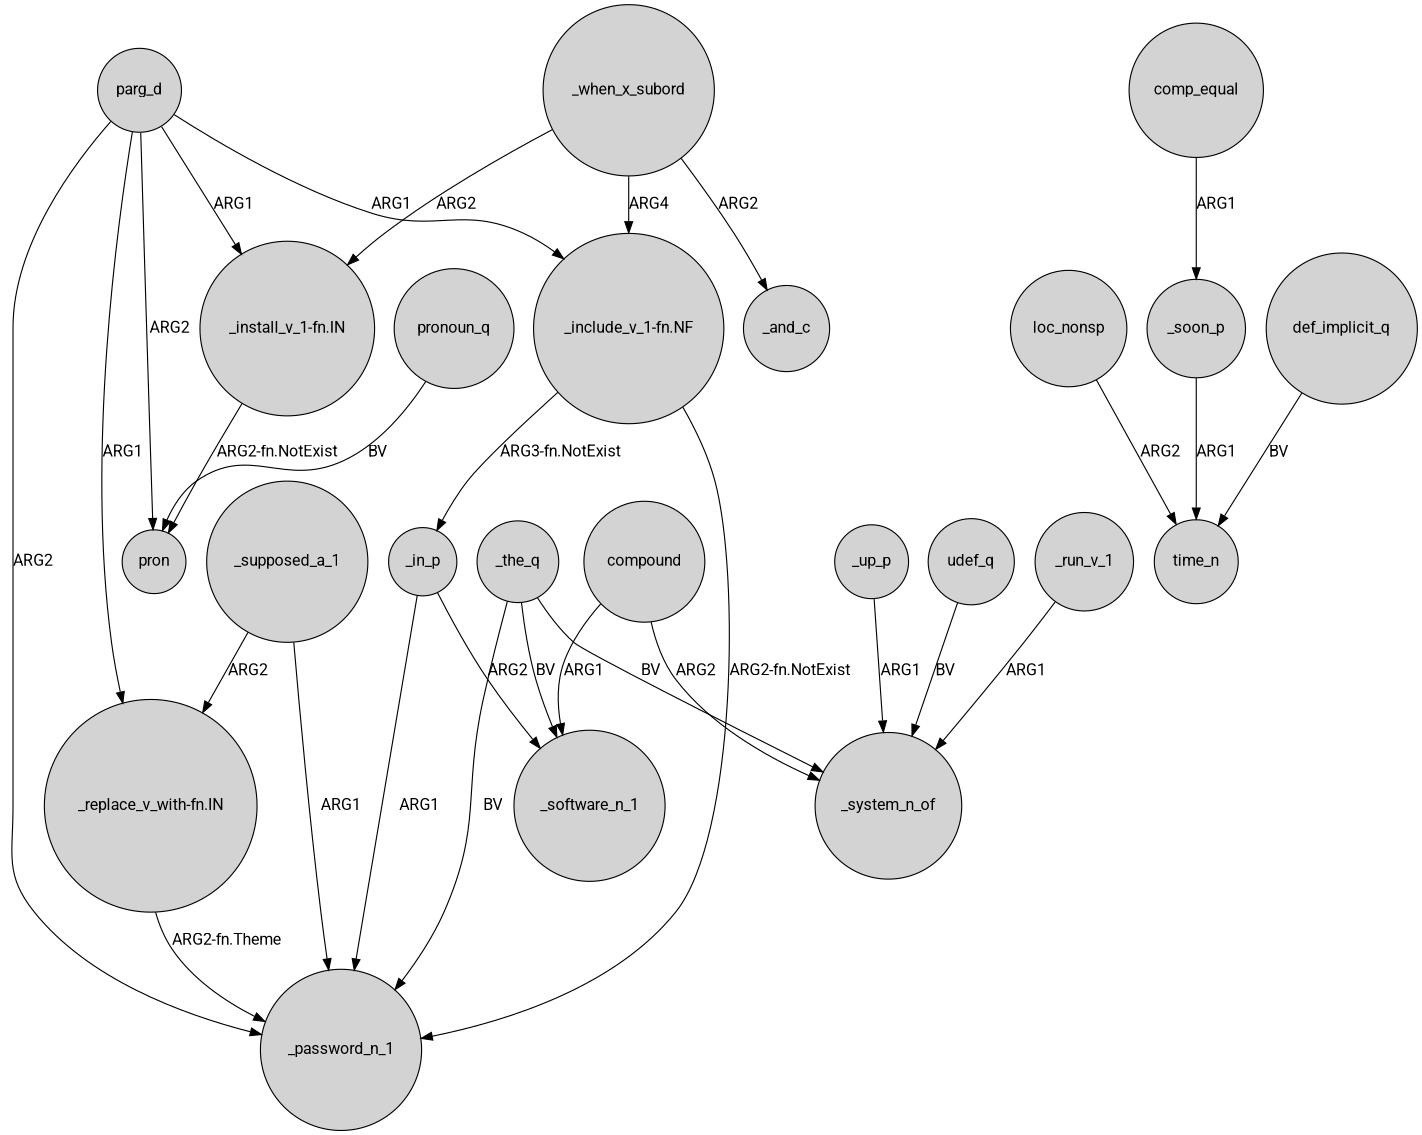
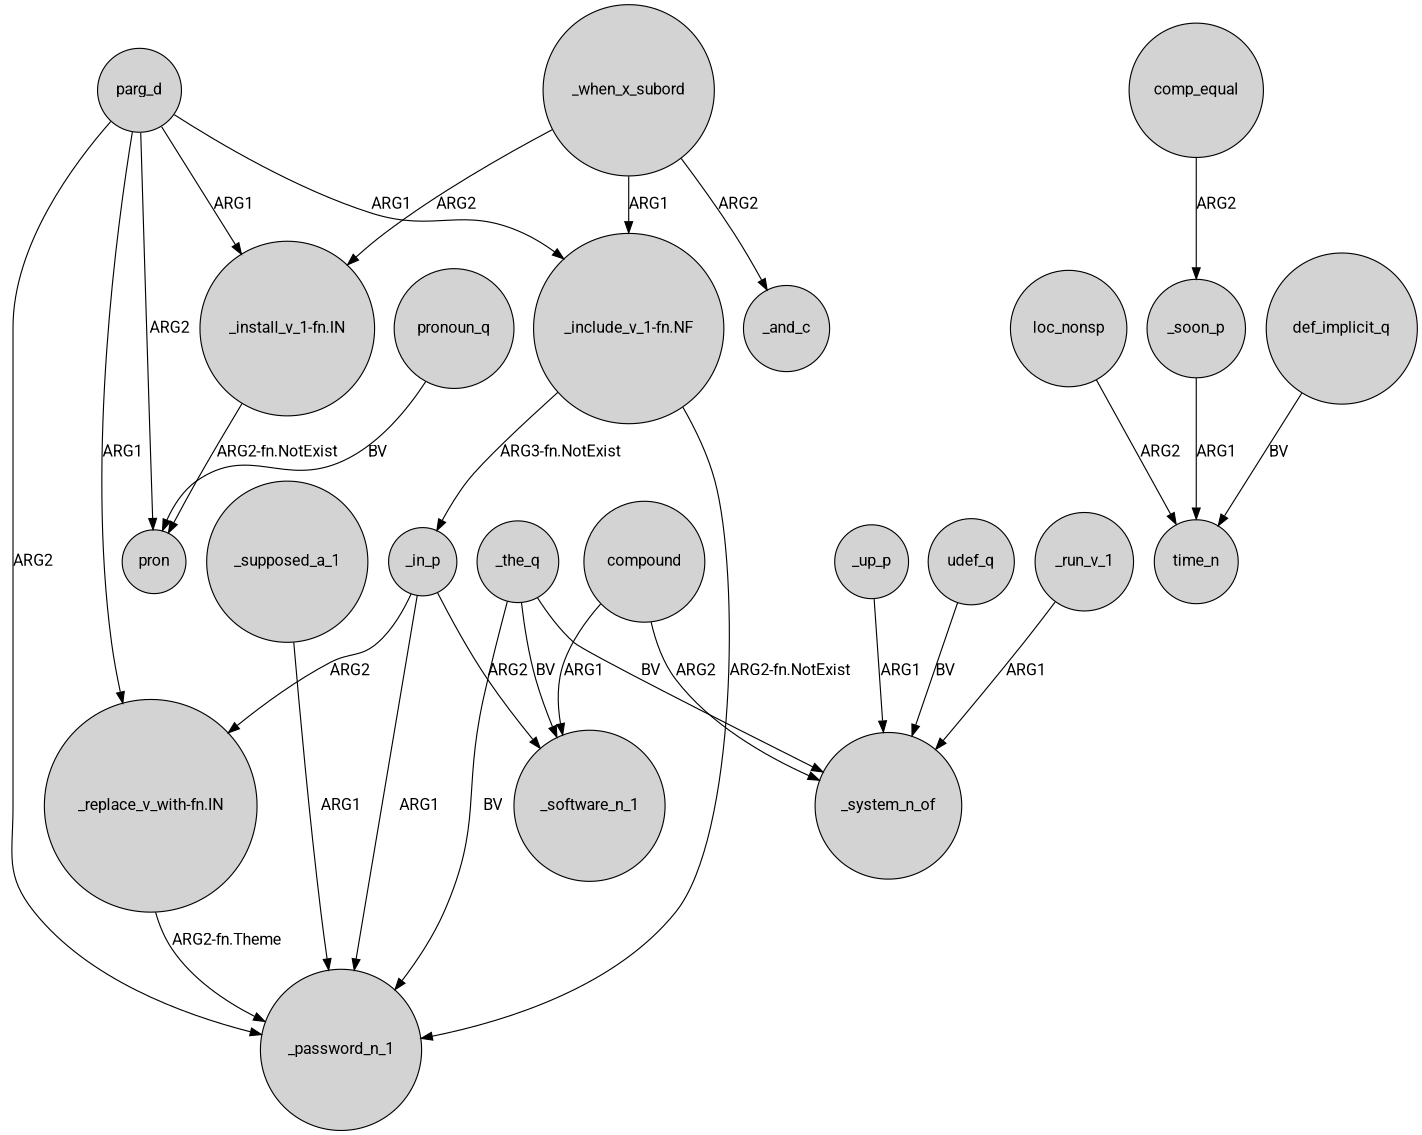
edge "_when_x_subord" -> "_include_v_1-fn.NF": label "ARG4" -> "ARG1"
edge "comp_equal" -> "_soon_p": label "ARG1" -> "ARG2"
edge "_supposed_a_1" -> "_replace_v_with-fn.IN": now "_in_p" -> "_replace_v_with-fn.IN"
